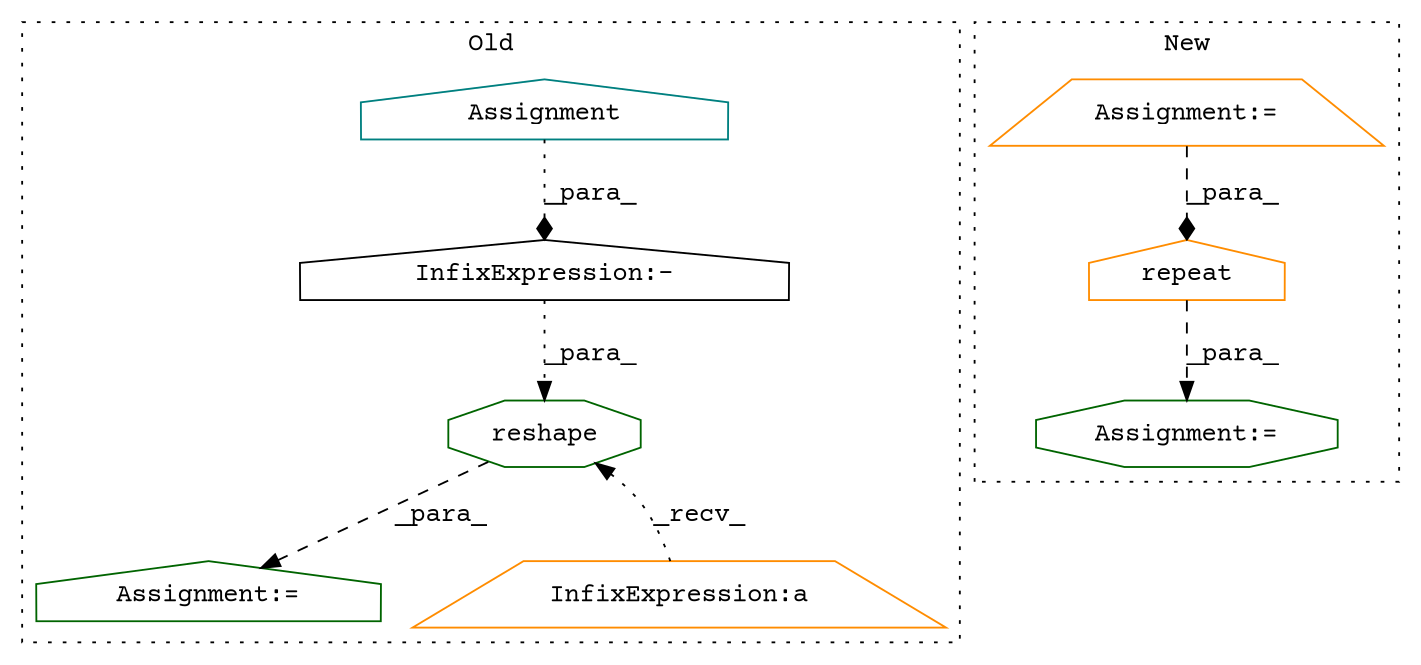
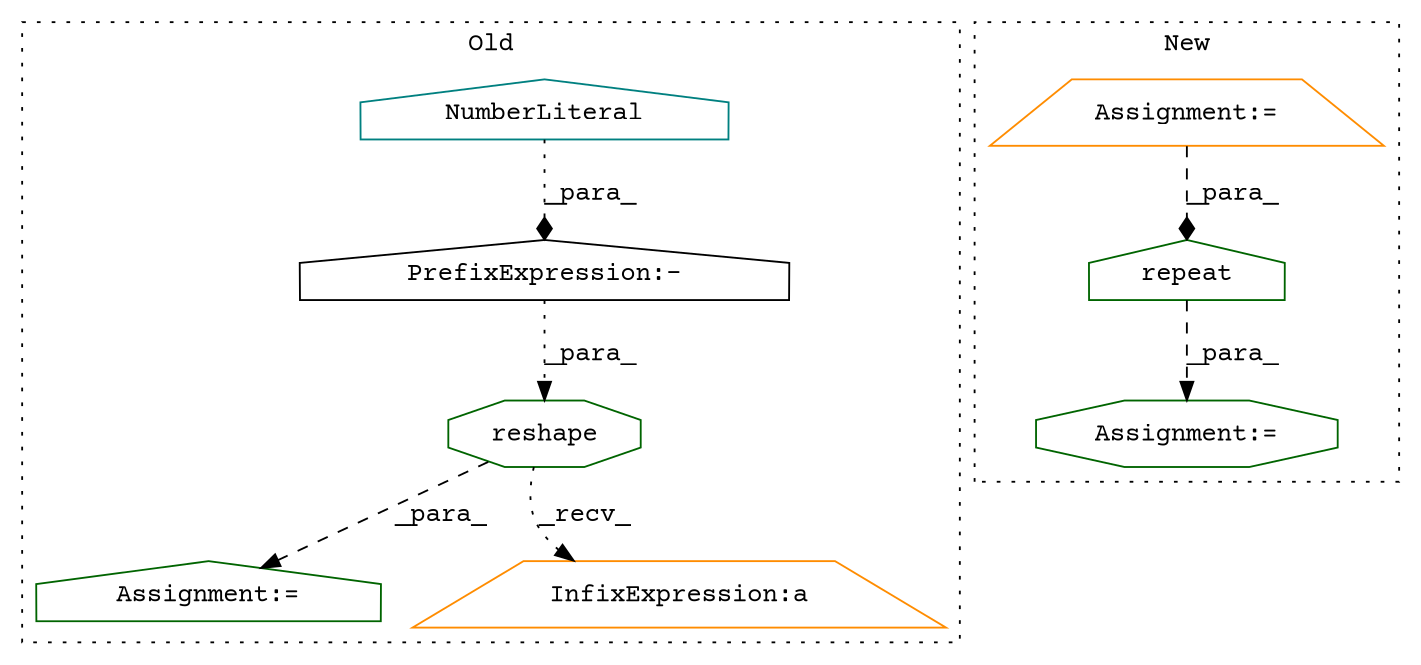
node "Assignment": label "Assignment" -> "NumberLiteral"
node "InfixExpression:-": label "InfixExpression:-" -> "PrefixExpression:-"
node "repeat": color darkorange -> darkgreen
edge "InfixExpression:a" -> "reshape": reversed
